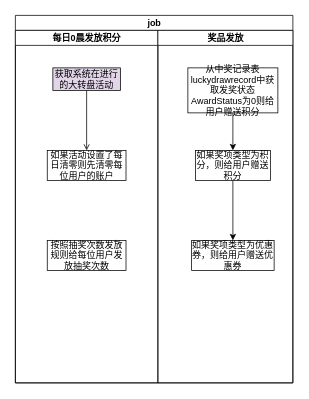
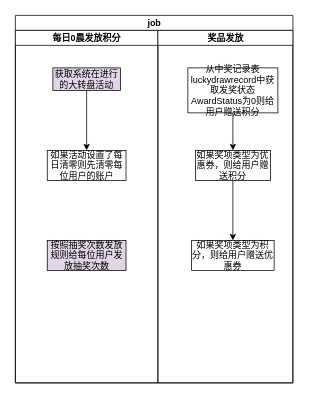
edge "获取系统在进行的大转盘活动" -> "如果活动设置了每日清零则先清零每位用户的账户": arrowhead open -> classic
node "如果奖项类型为积分，则给用户赠送积分": label "如果奖项类型为积分，则给用户赠送积分" -> "如果奖项类型为优惠券，则给用户赠送积分"
node "按照抽奖次数发放规则给每位用户发放抽奖次数": fillcolor #ffffff -> #e1d5e7
node "如果奖项类型为优惠券，则给用户赠送优惠券": label "如果奖项类型为优惠券，则给用户赠送优惠券" -> "如果奖项类型为积分，则给用户赠送优惠券"
